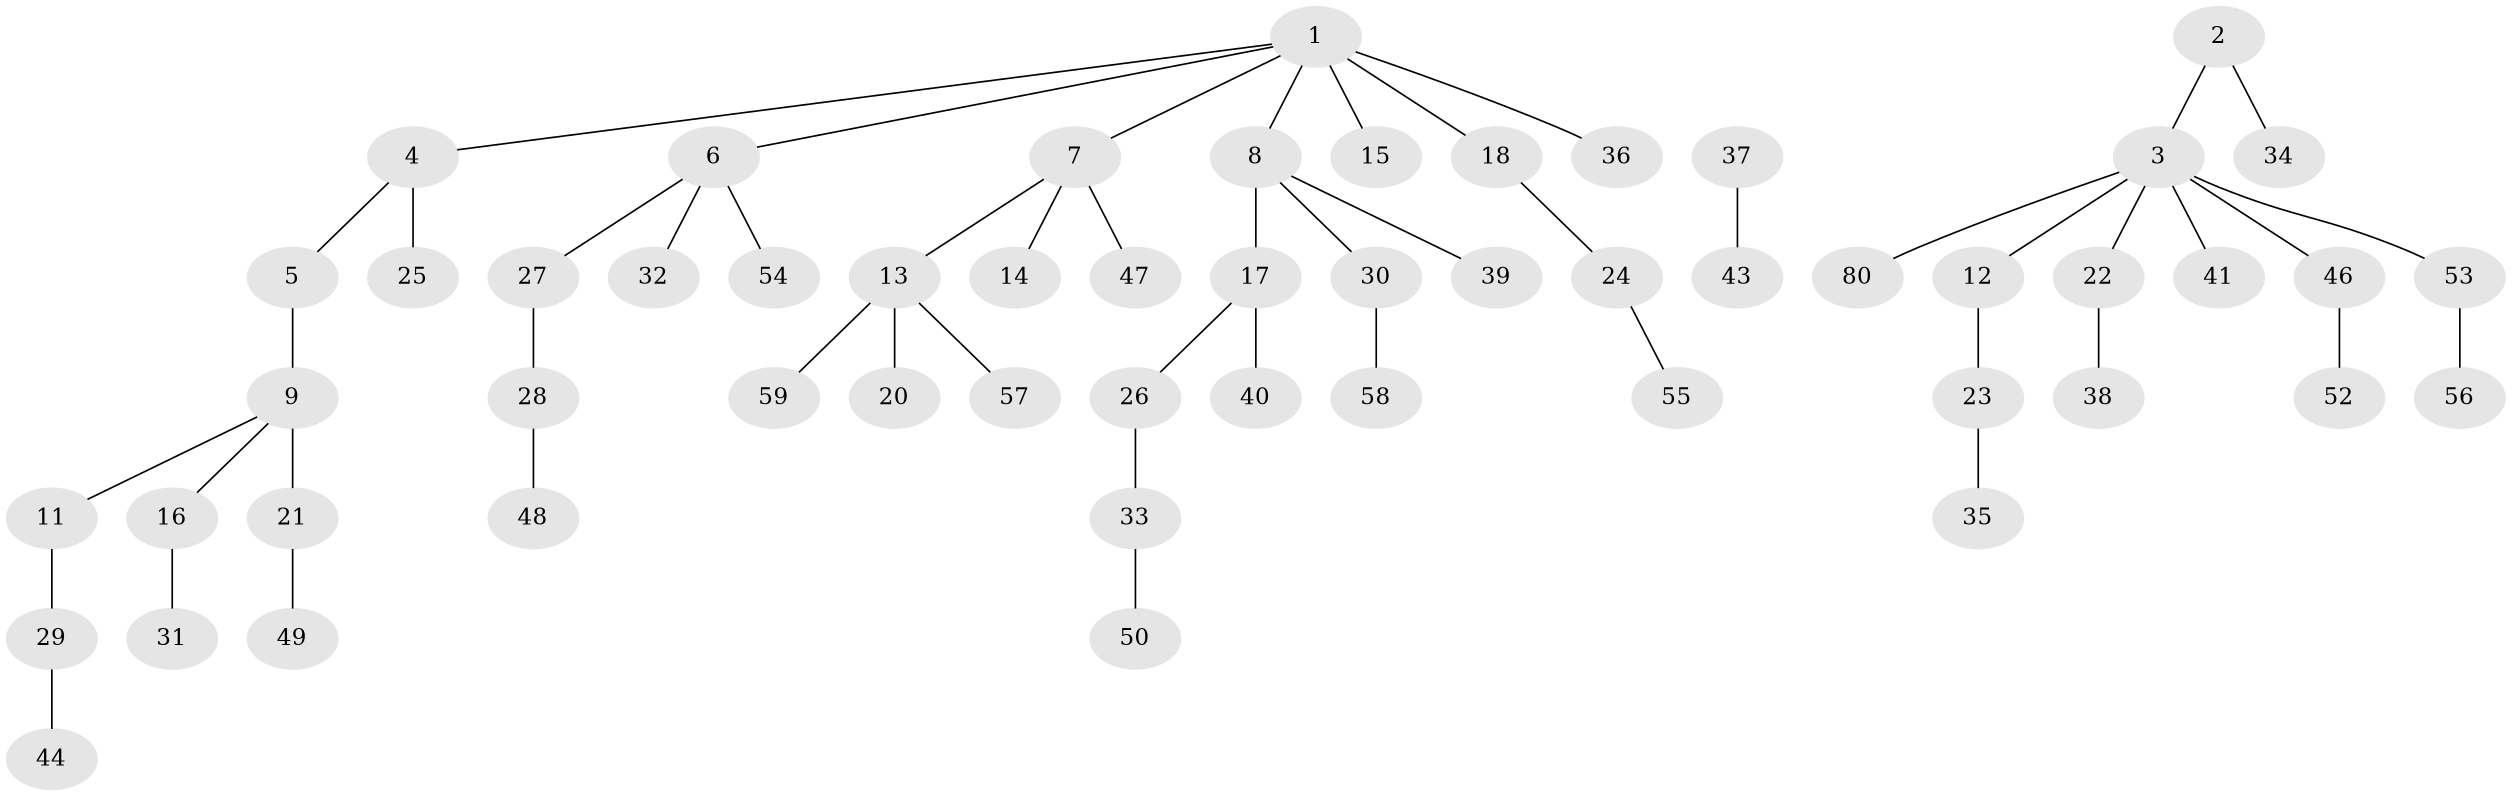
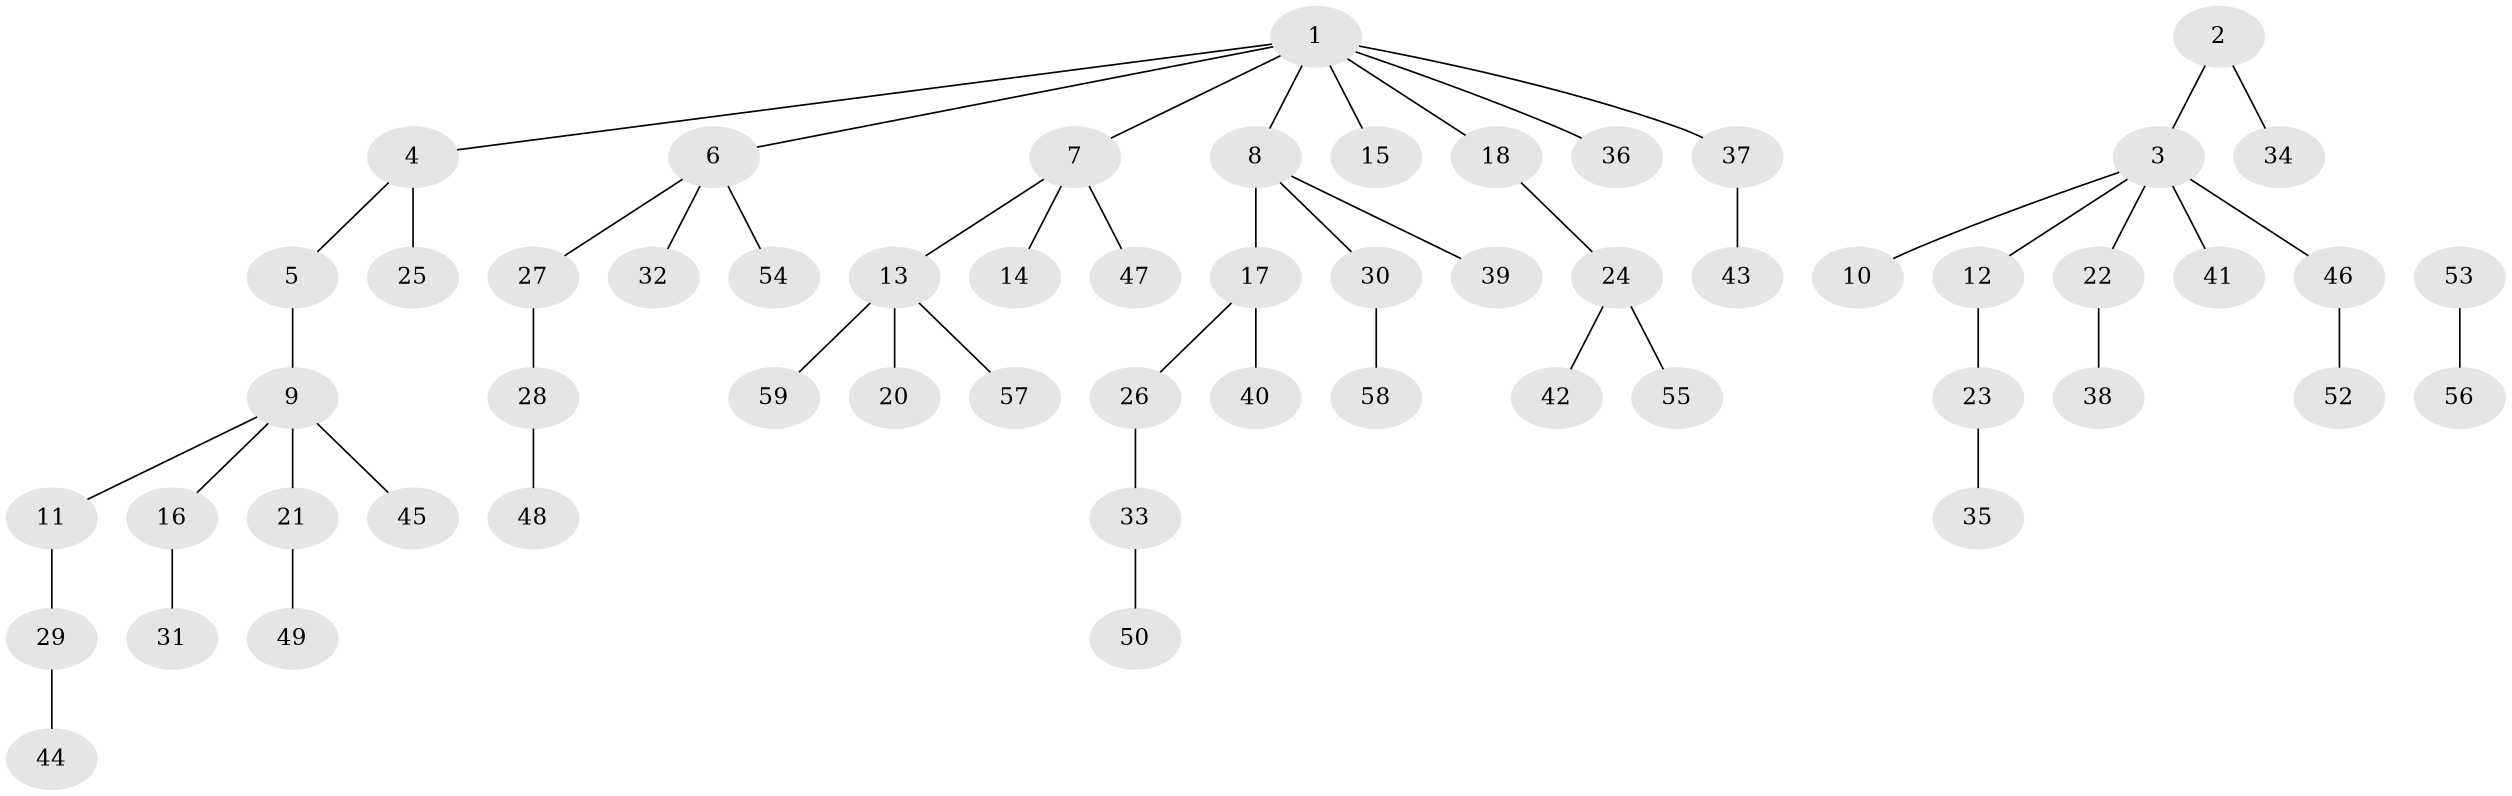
edge "1" -- "37": added
edge "3" -- "53": removed
node "80": label "80" -> "10"
node "42": added
node "45": added
